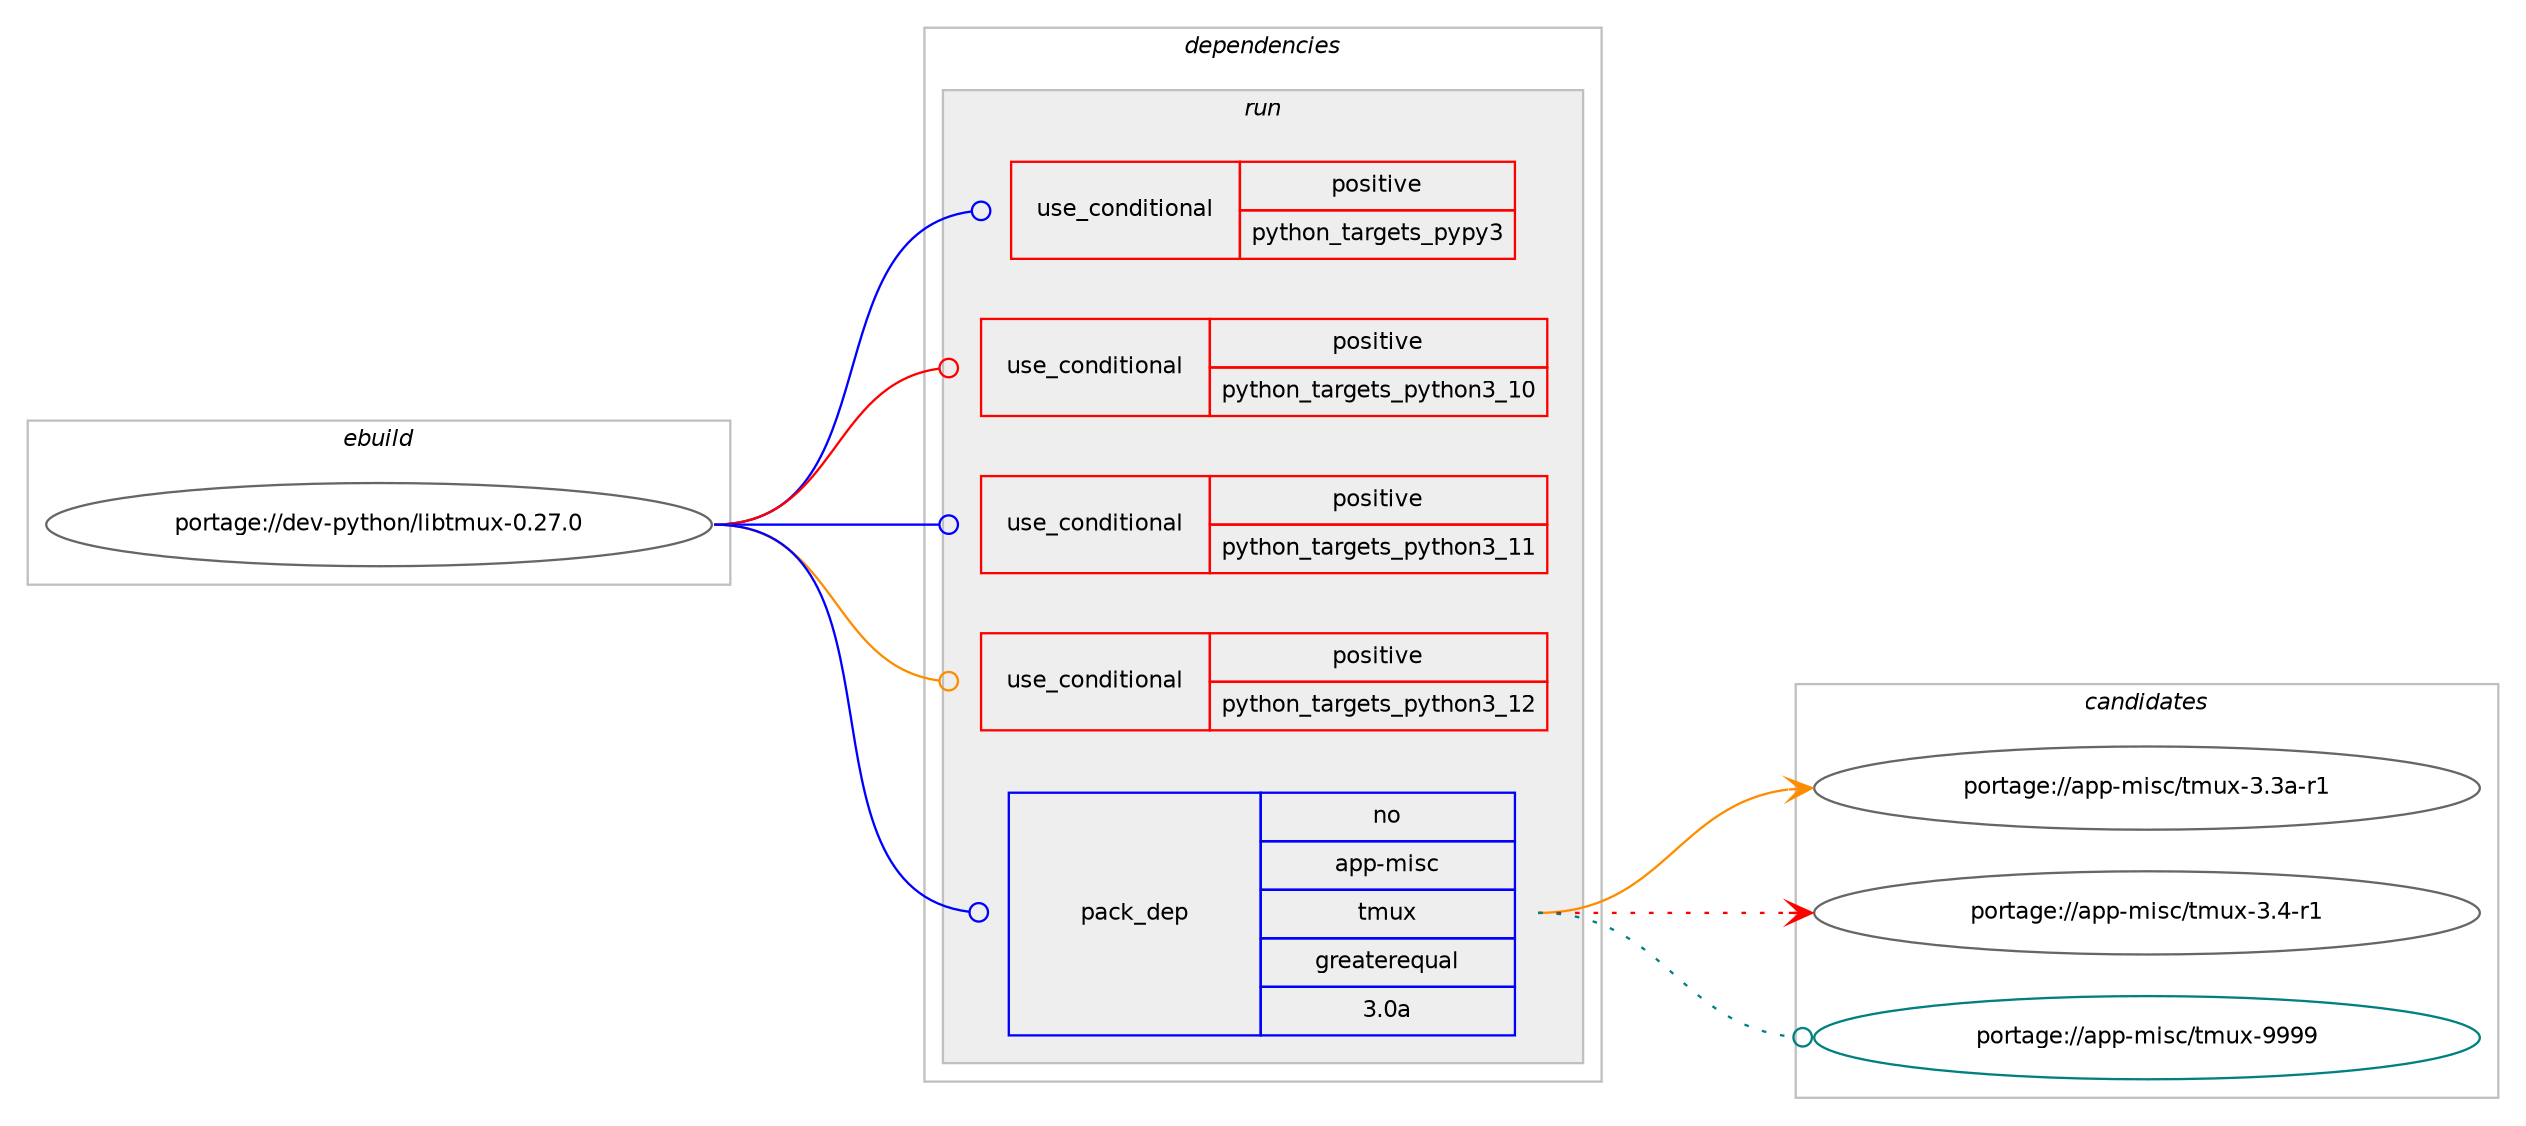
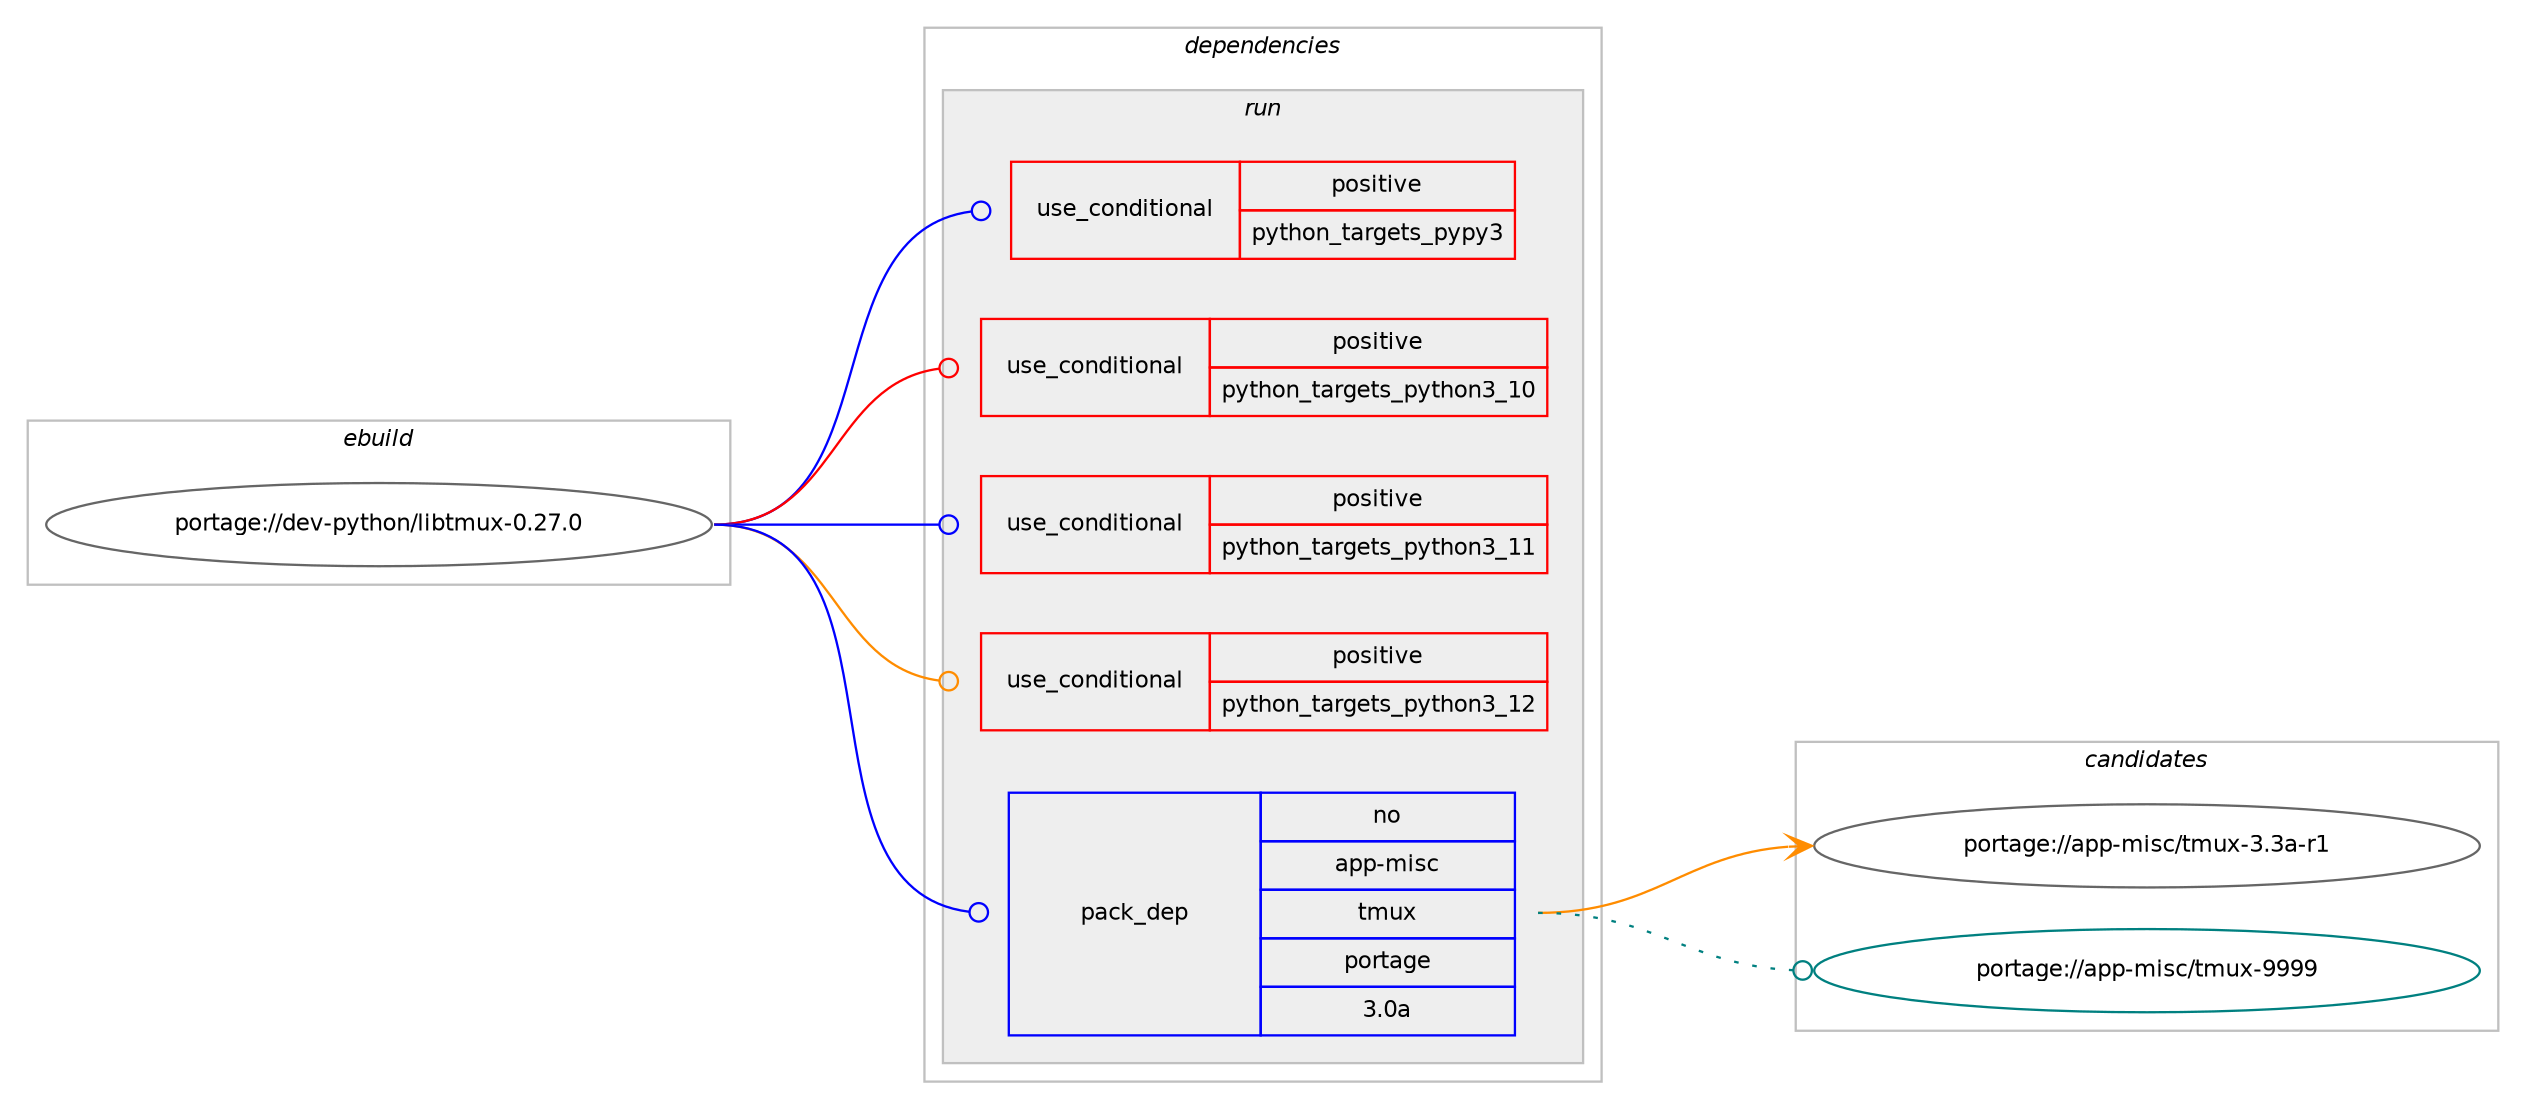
node "portage://app-misc/tmux-3.4-r1": removed
node "pack_dep": text "greaterequal" -> "portage"
